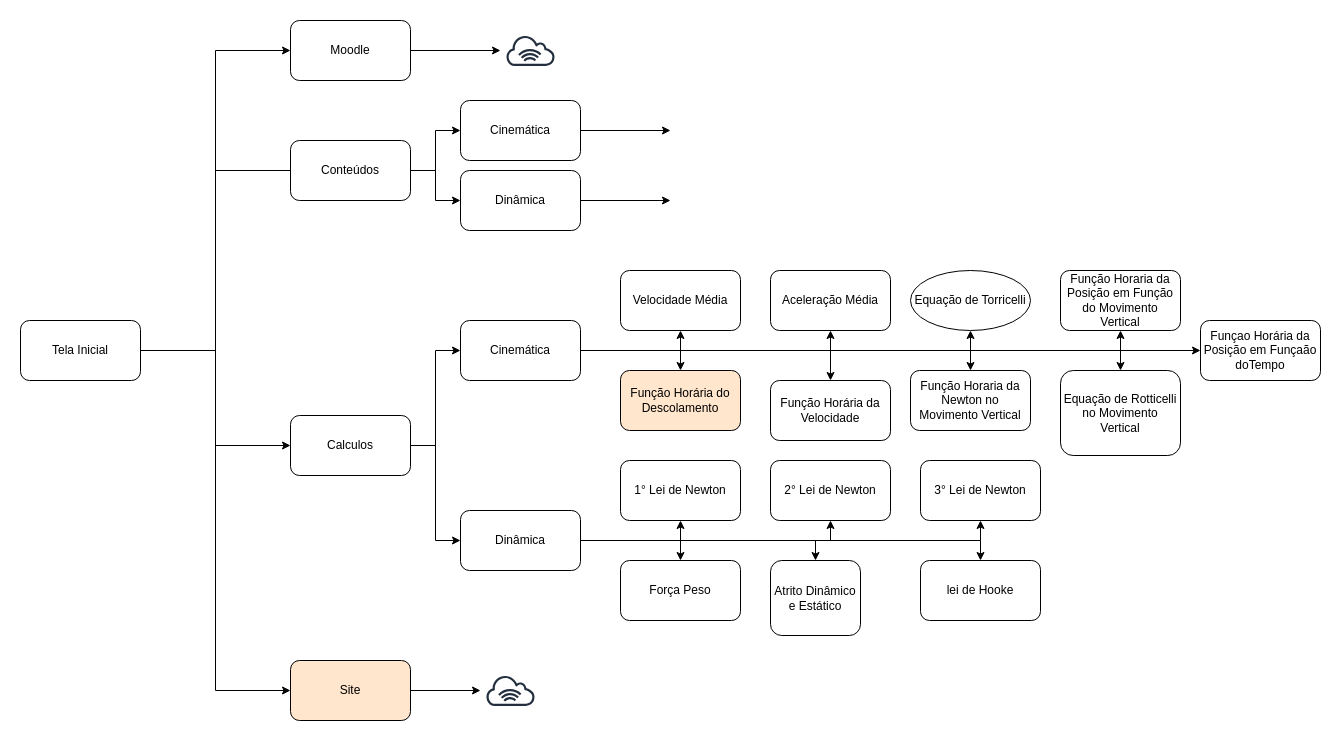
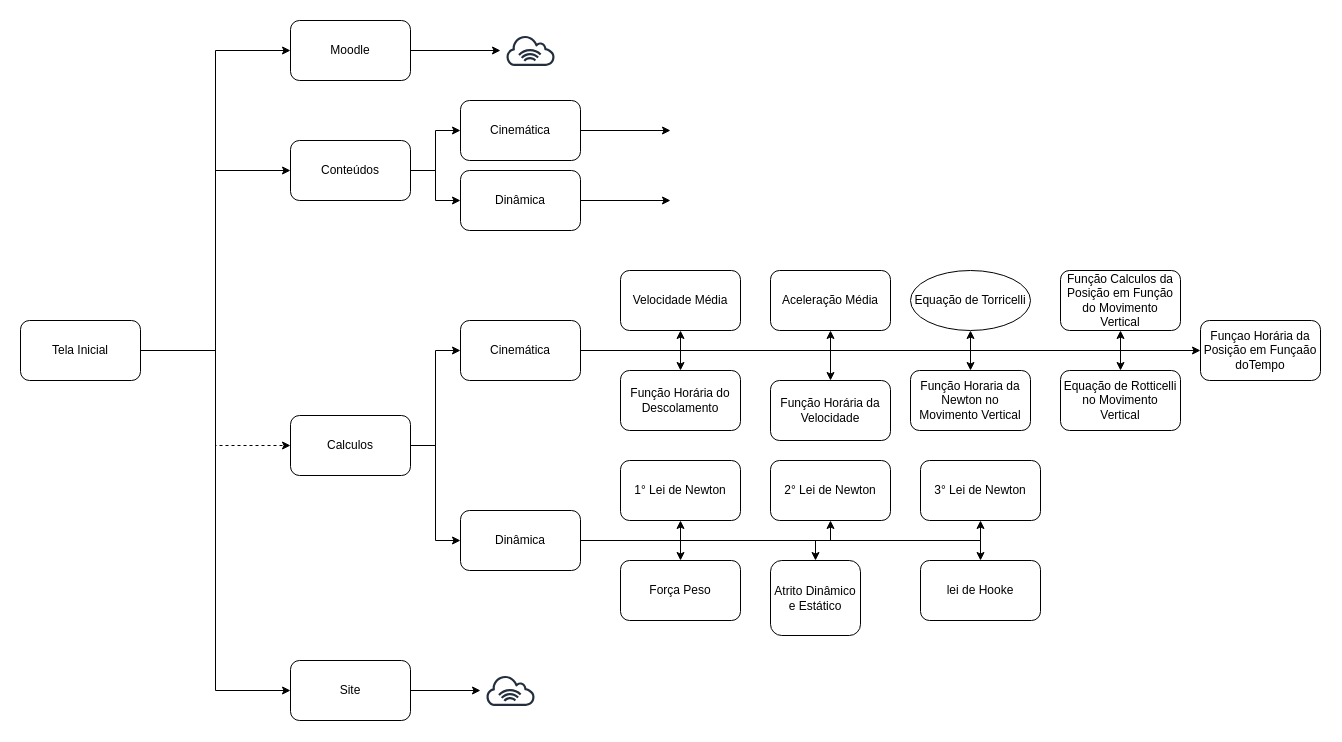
edge "Conteúdos" -- "Tela Inicial": arrowhead none -> classic
node "Função Horaria da Posição em Função do Movimento Vertical": label "Função Horaria da Posição em Função do Movimento Vertical" -> "Função Calculos da Posição em Função do Movimento Vertical"
node "Função Horária do Descolamento": fillcolor #ffe6cc -> #ffffff
node "Equação de Rotticelli no Movimento Vertical": size 120x85 -> 120x60
edge "Tela Inicial" -> "Calculos": style solid -> dashed
node "Site": fillcolor #ffe6cc -> #ffffff
